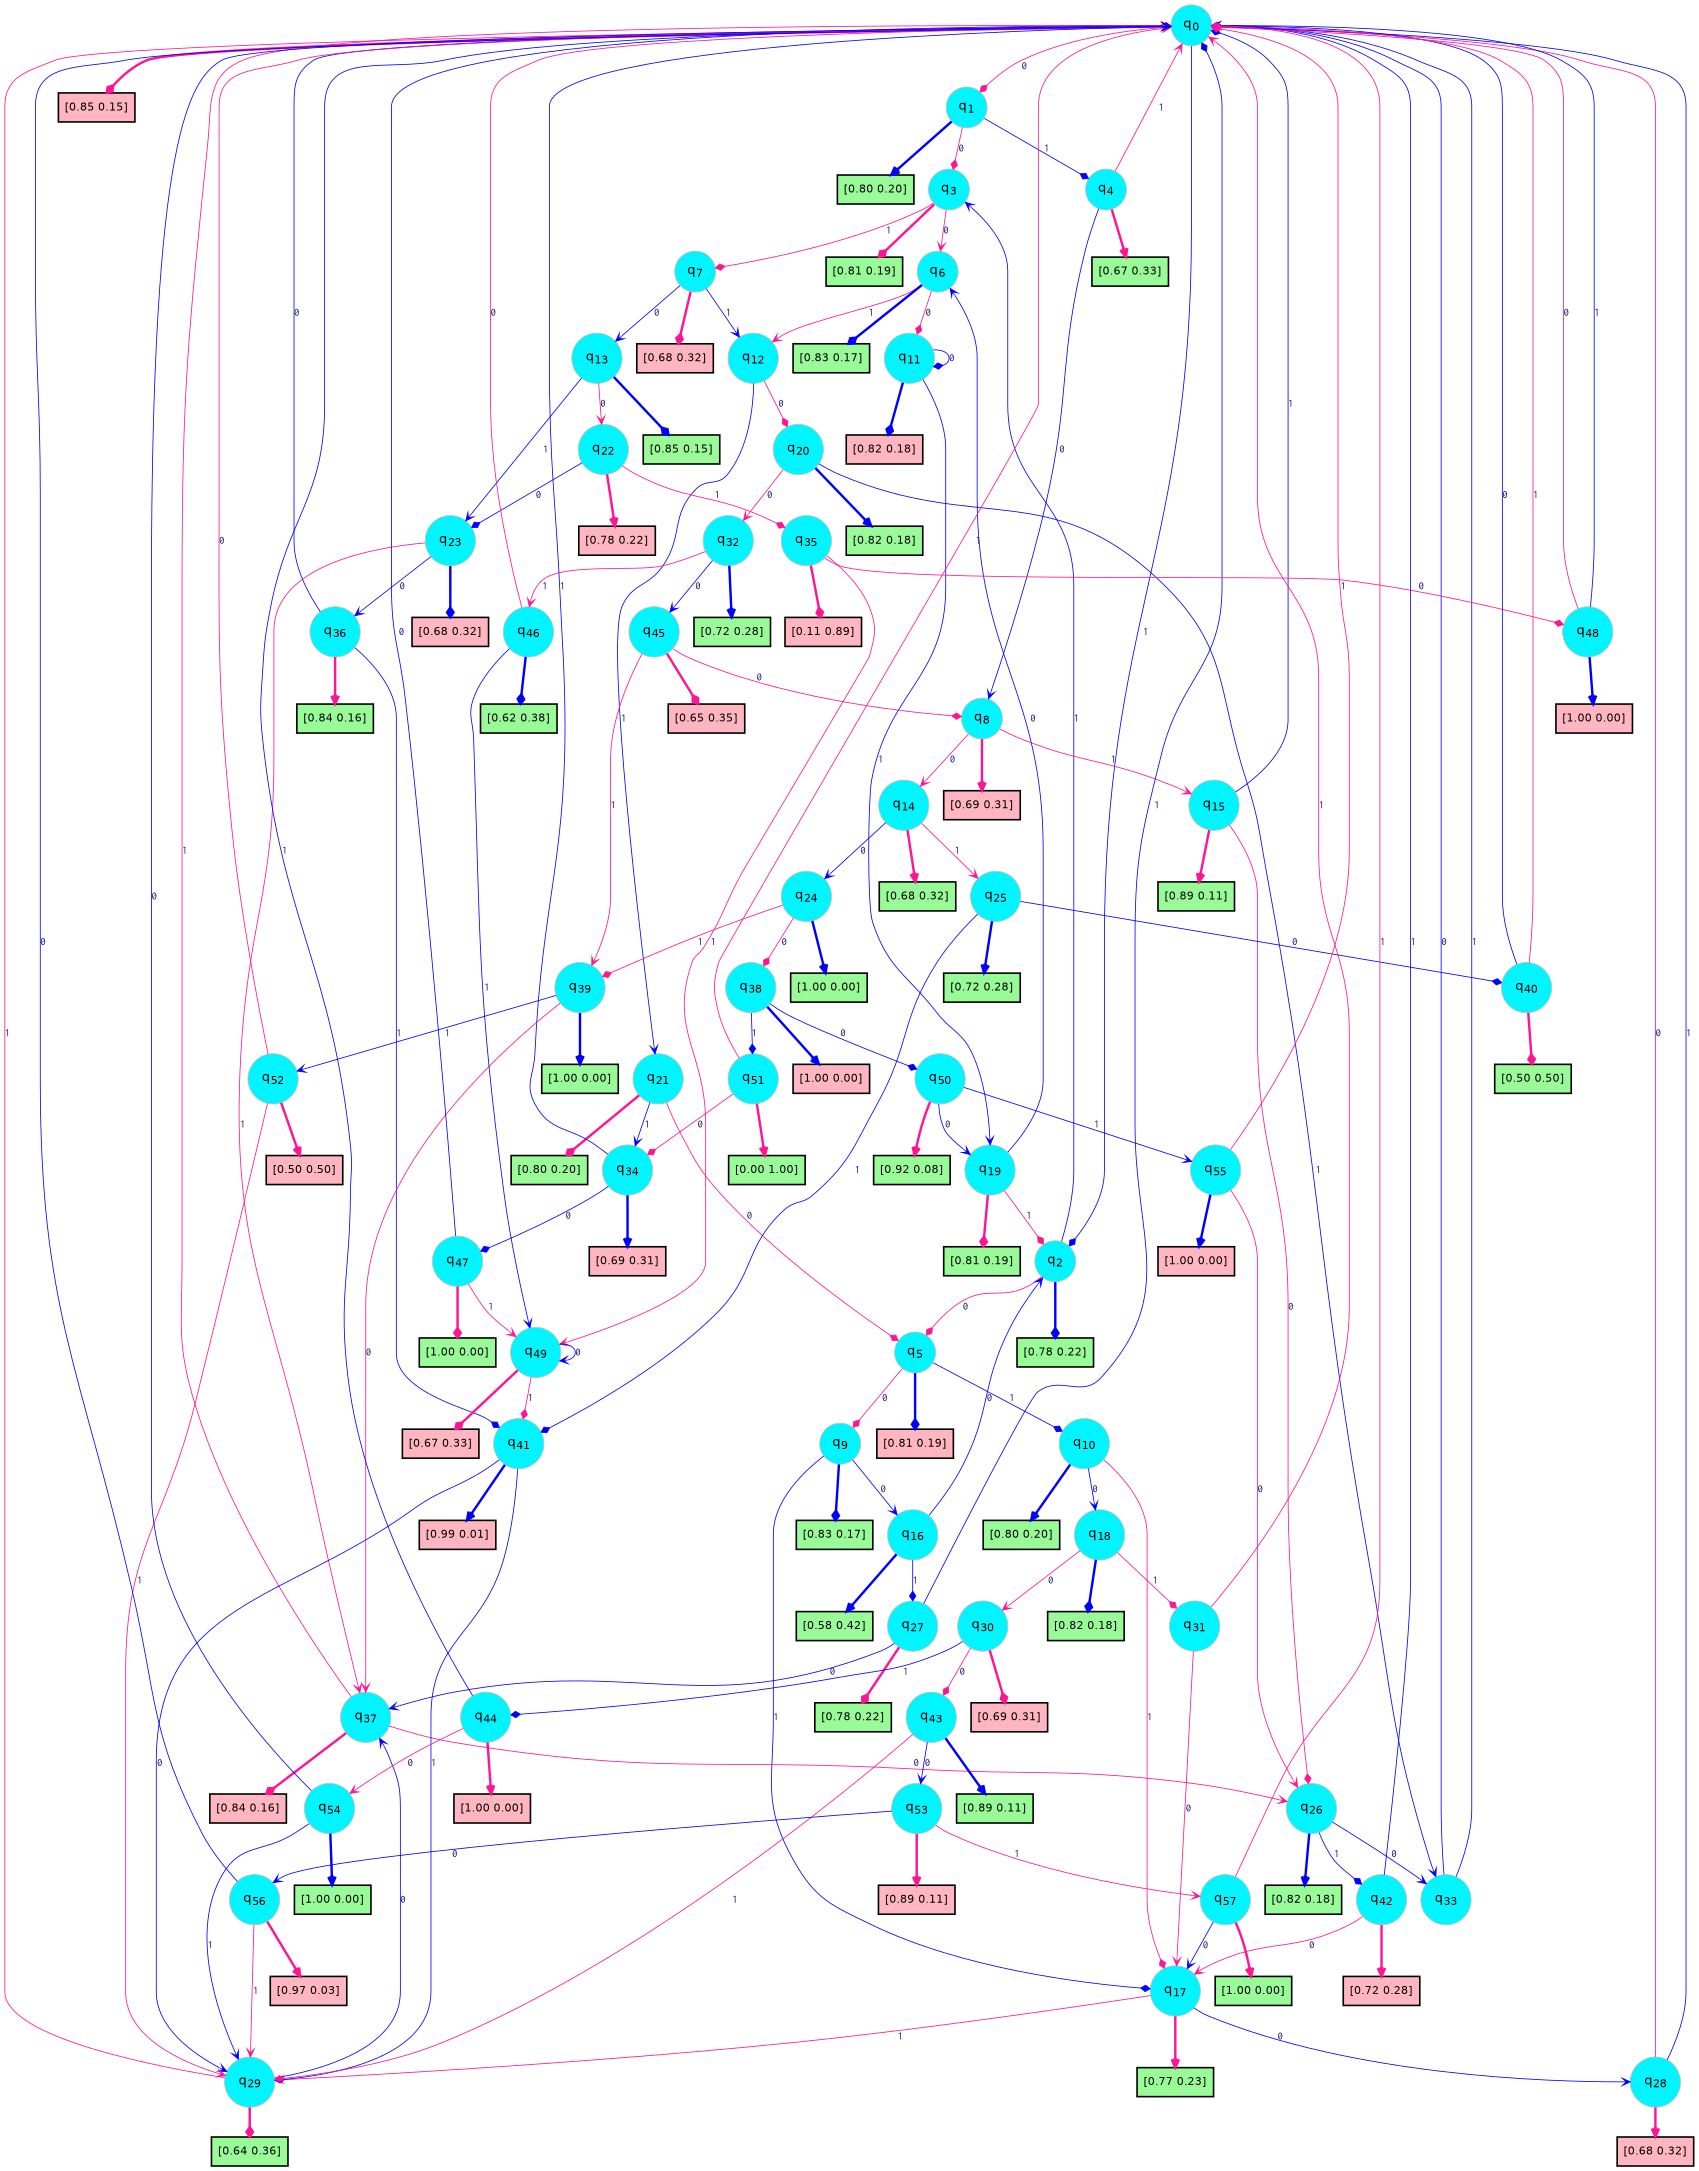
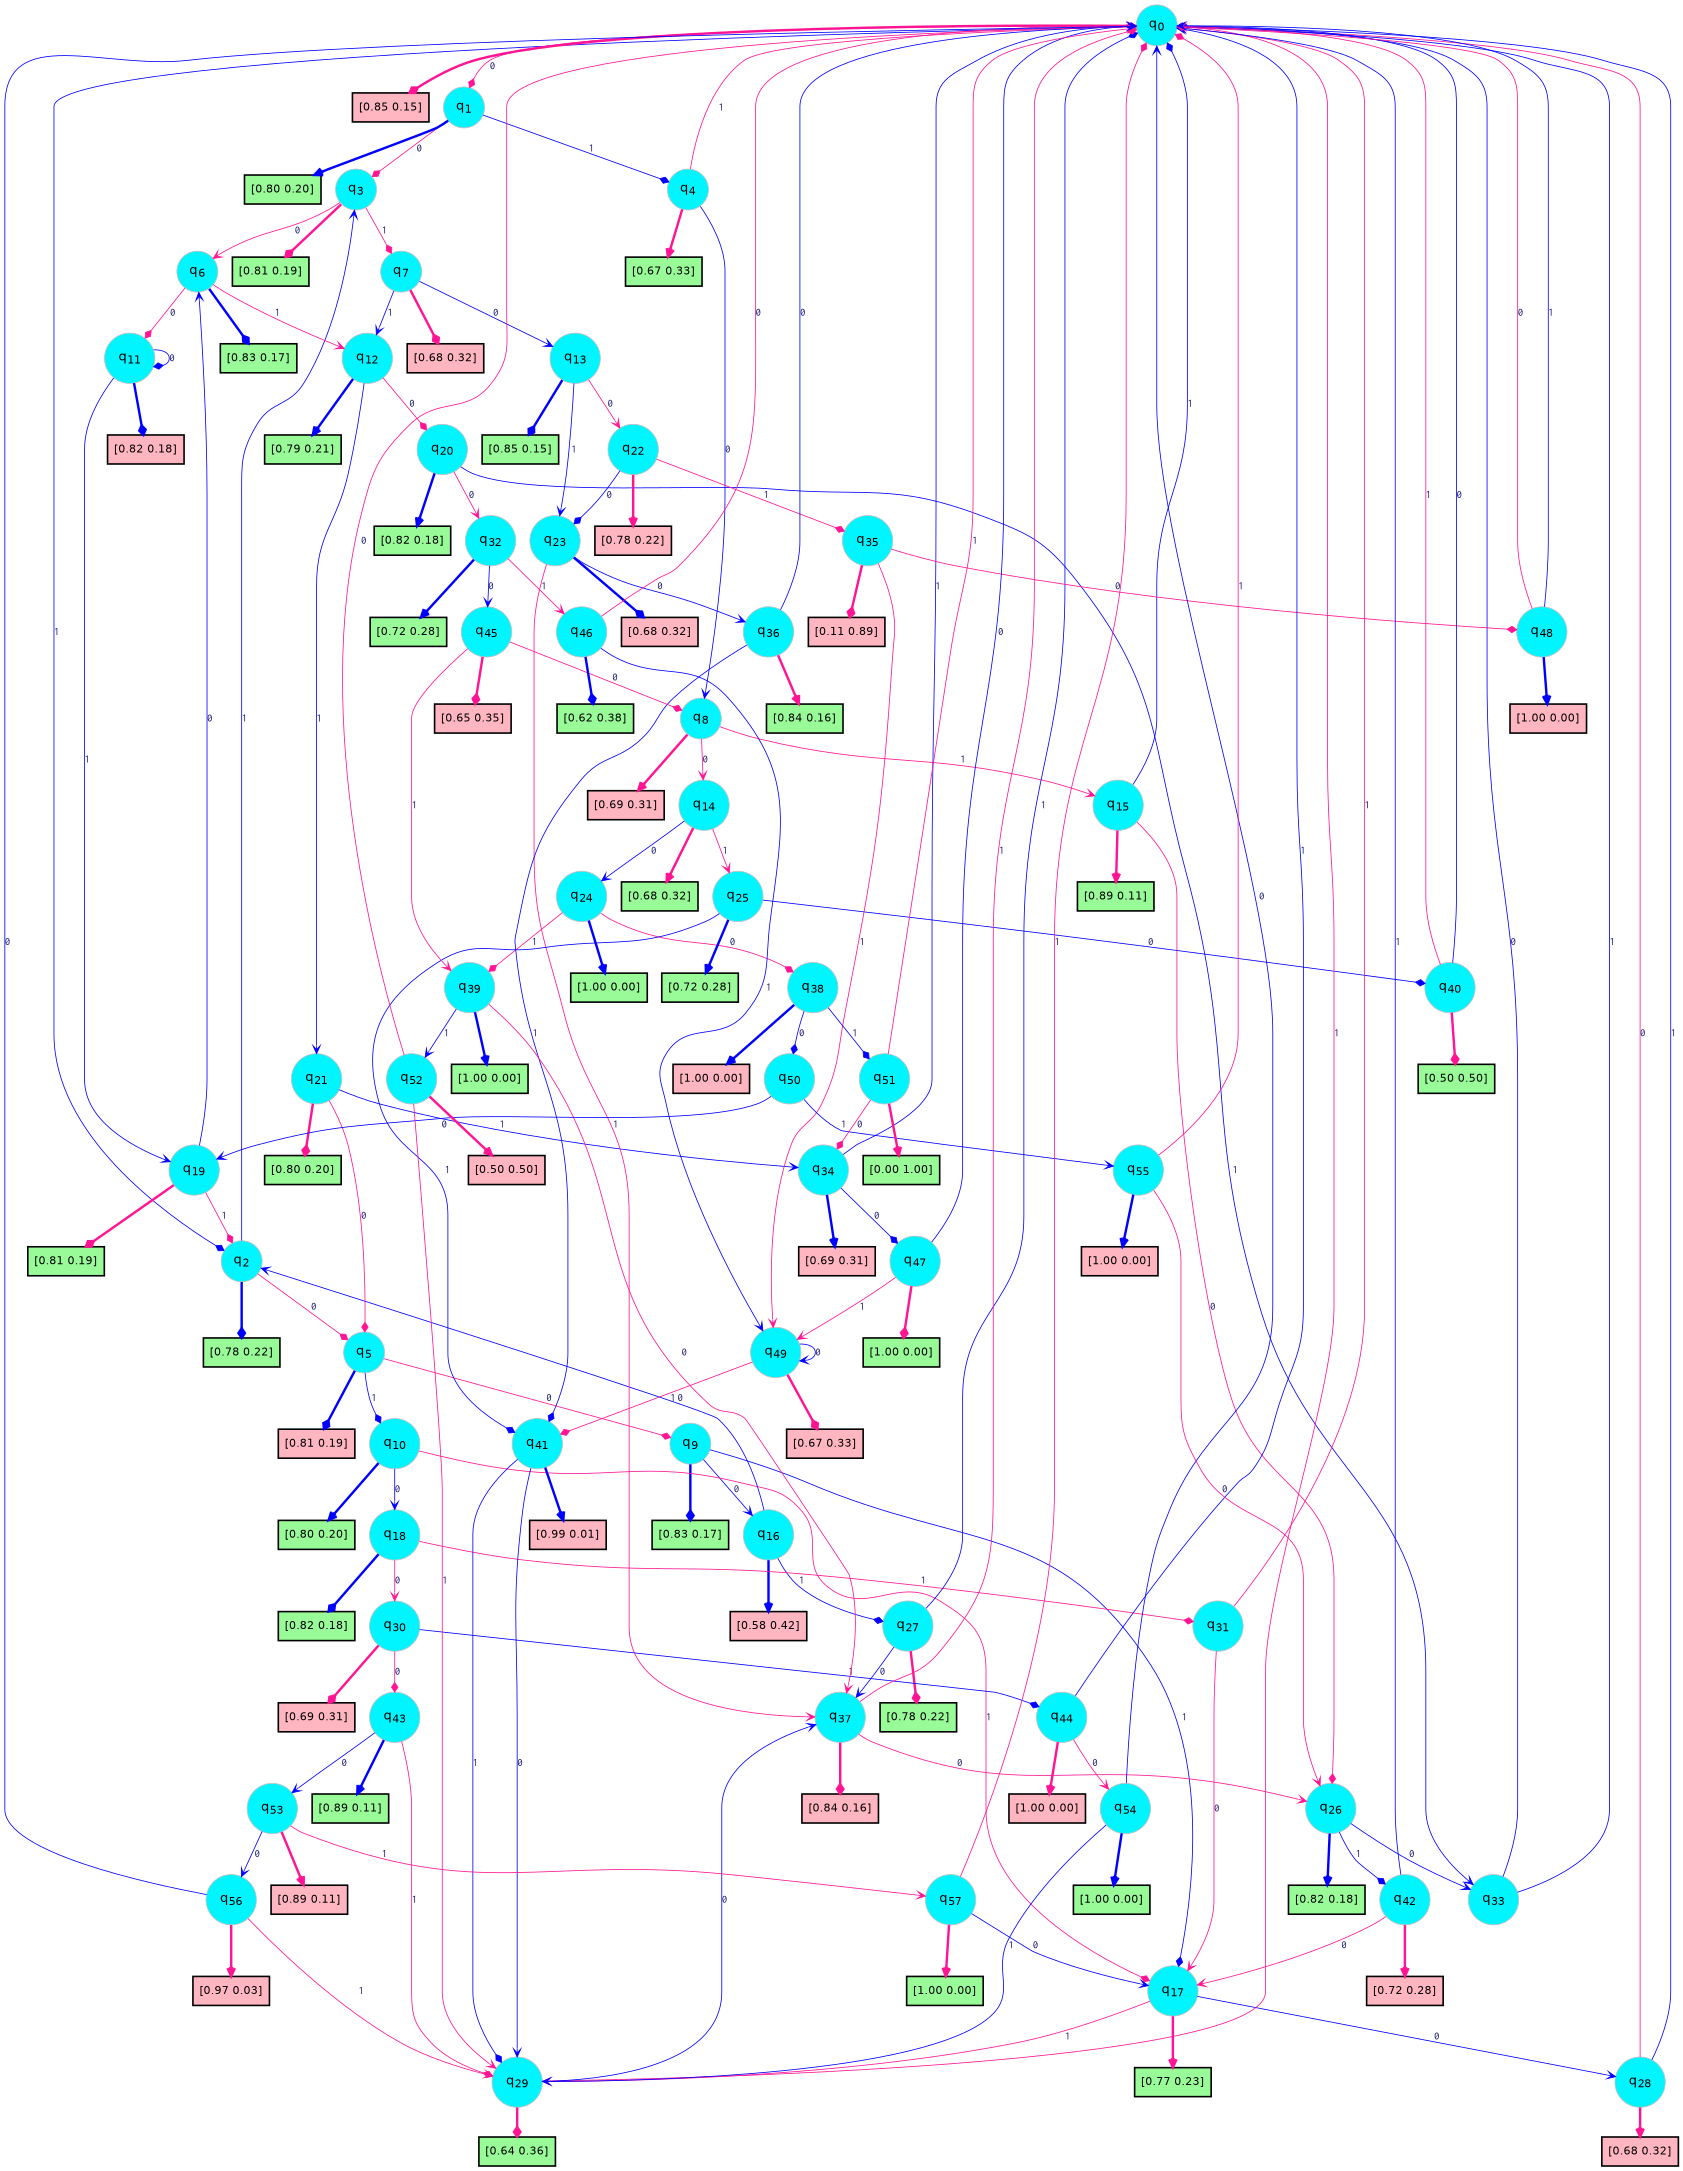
node "[0.79 0.21]": added
node "[0.92 0.08]": removed
node "[0.58 0.42]": fillcolor palegreen -> lightpink
